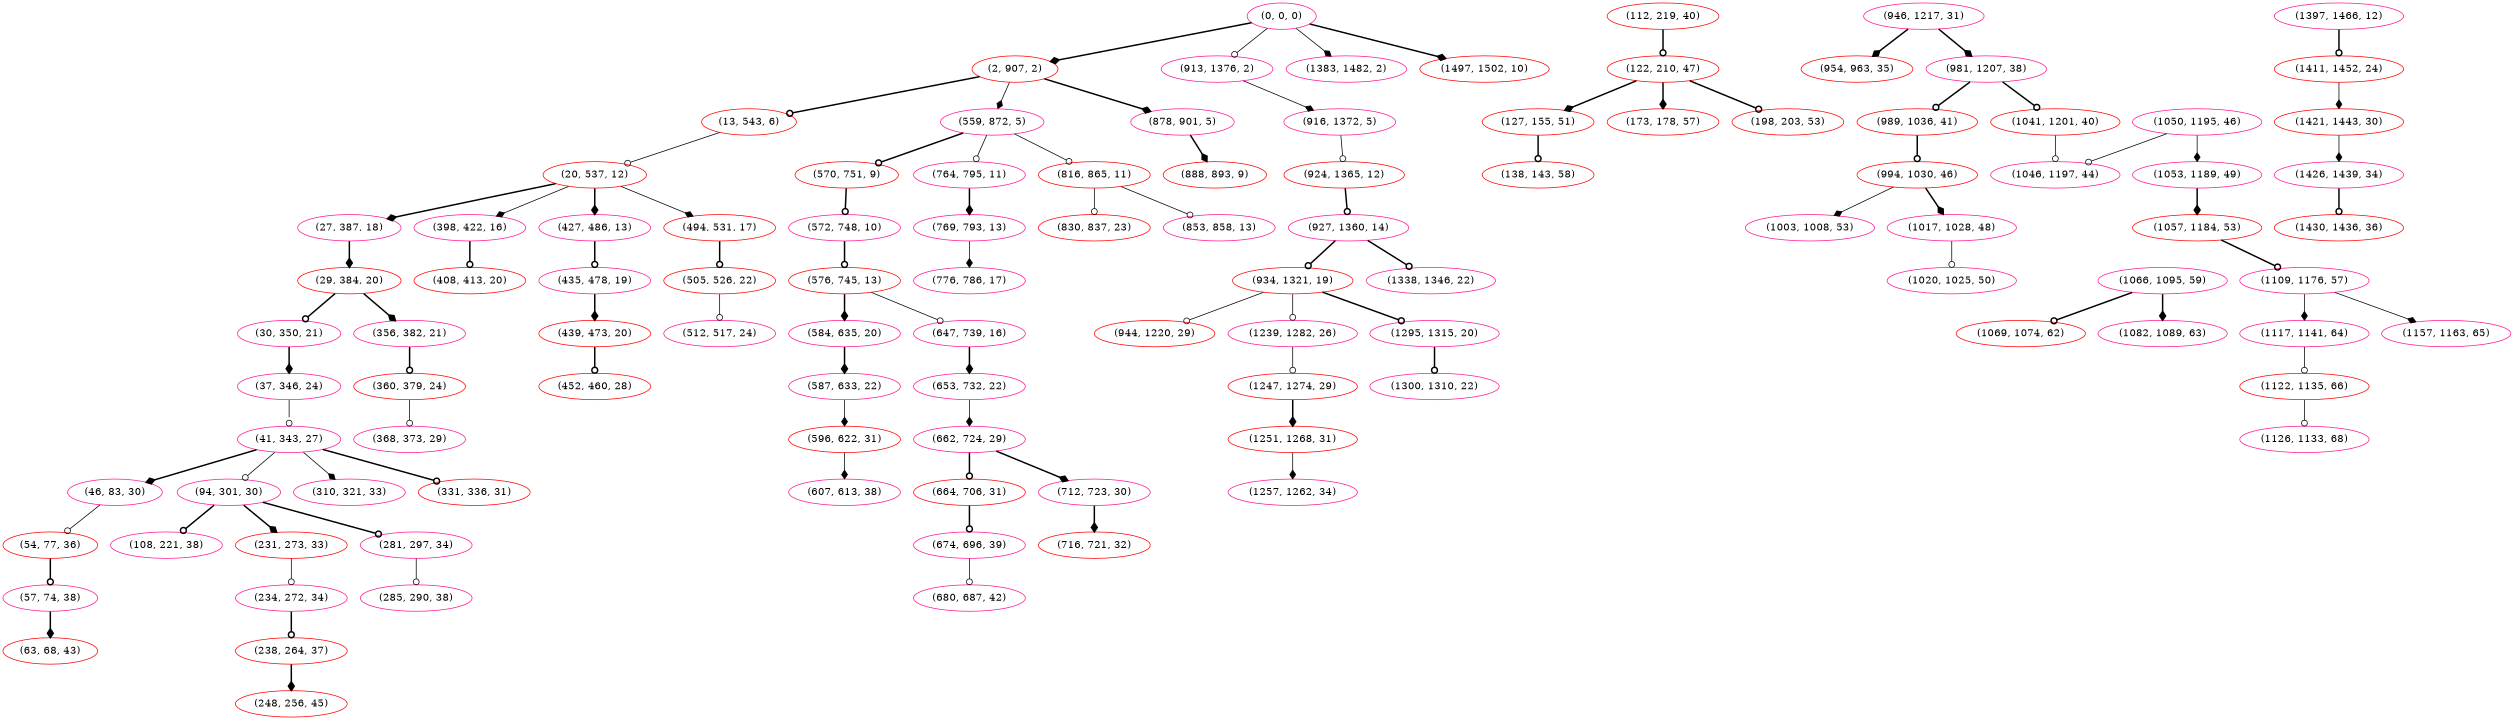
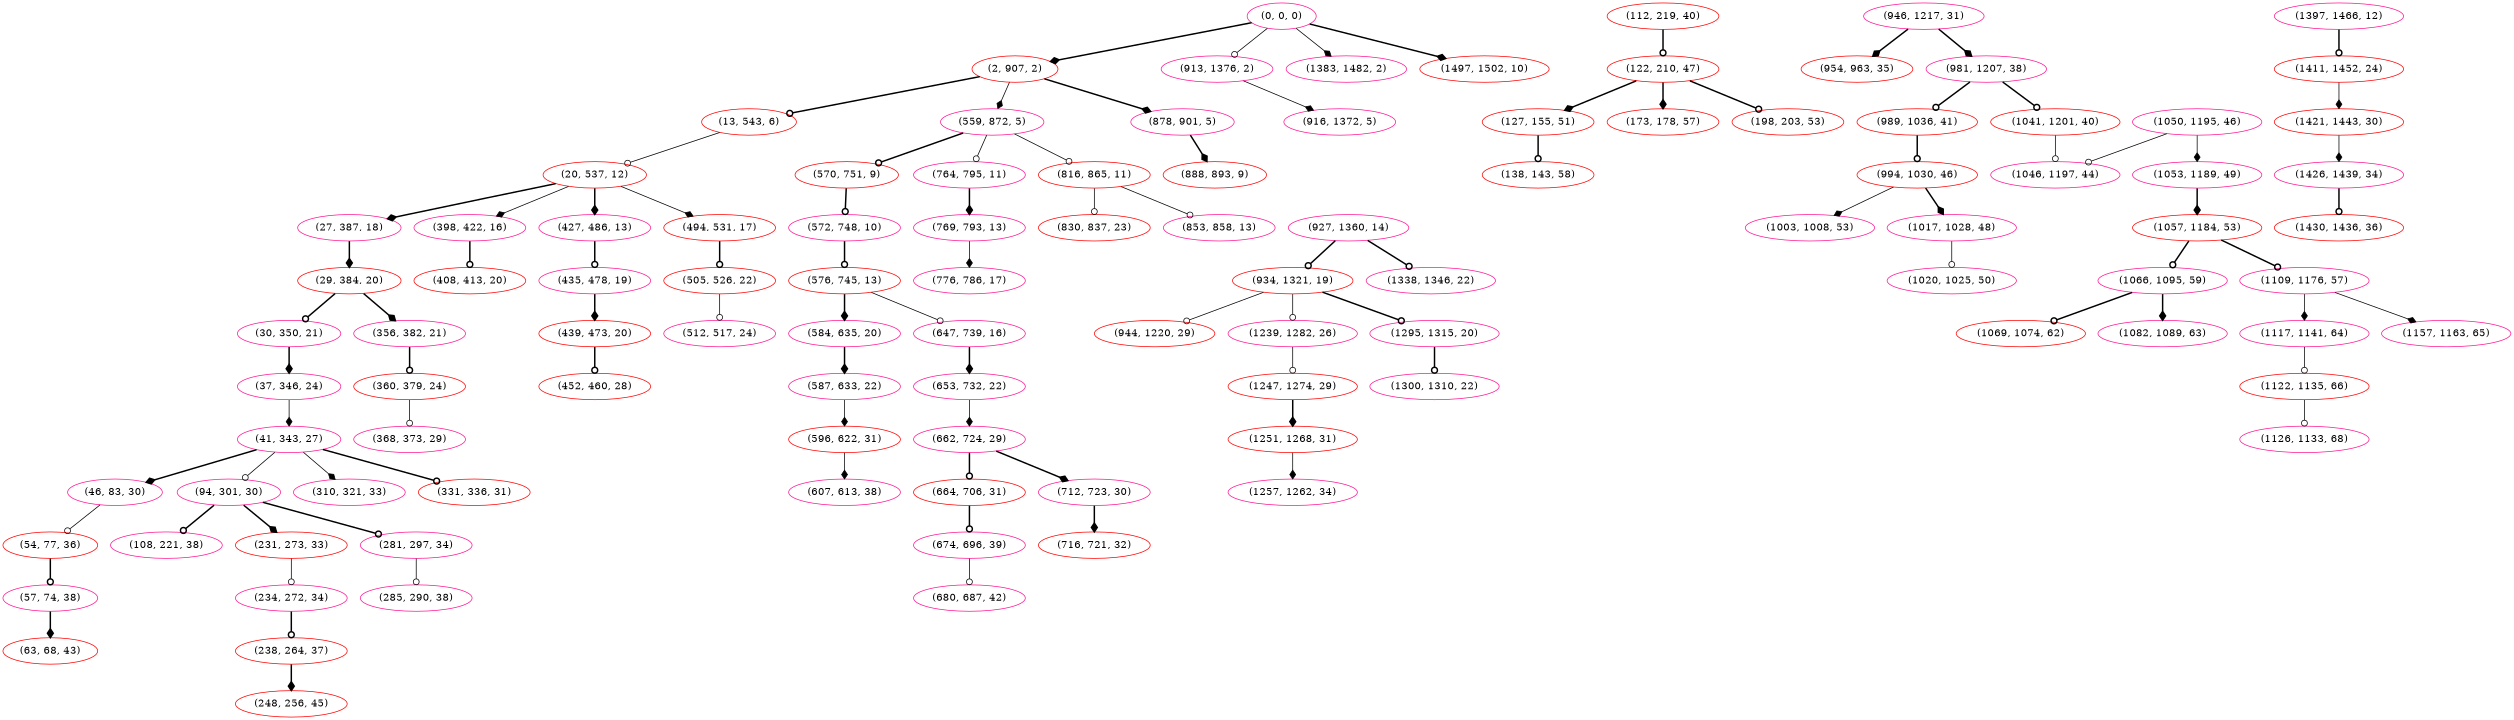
node "(924, 1365, 12)": removed
edge "(1057, 1184, 53)" -> "(1066, 1095, 59)": added
edge "(37, 346, 24)" -> "(41, 343, 27)": arrowhead odot -> diamond
